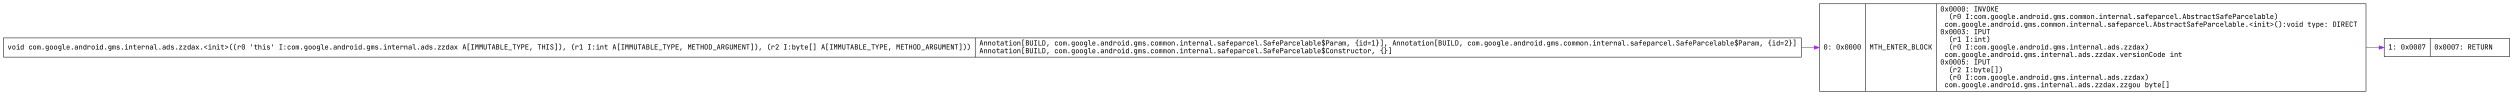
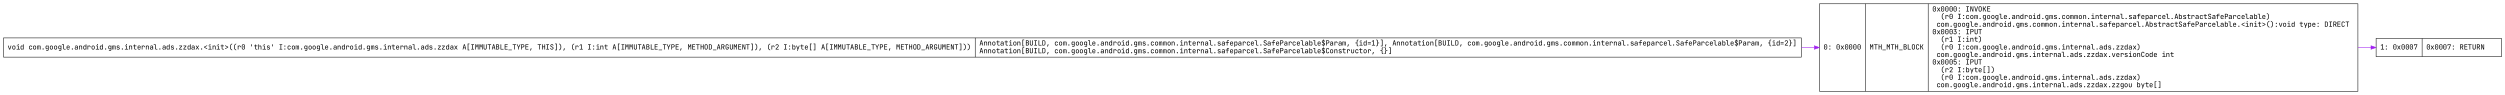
node "0: 0x0000": text "MTH_ENTER_BLOCK" -> "MTH_MTH_BLOCK"
